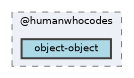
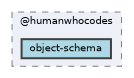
node "object-object": label "object-object" -> "object-schema"
